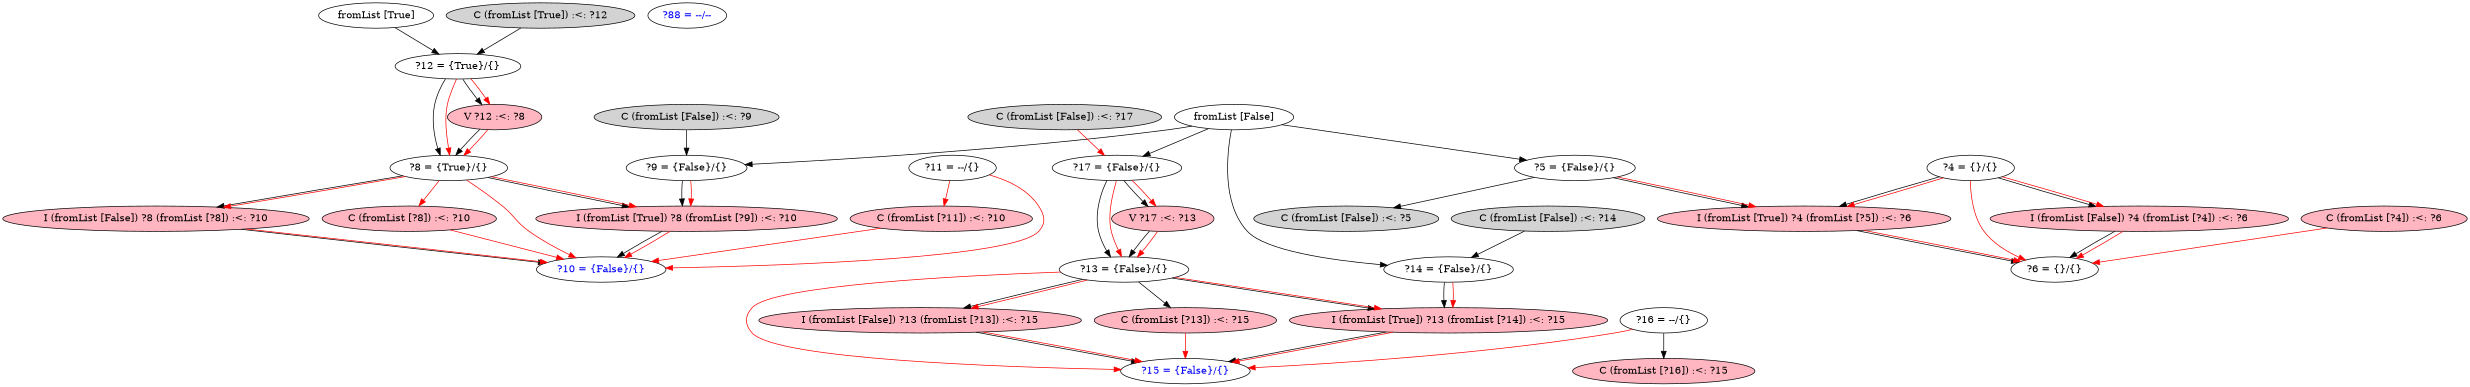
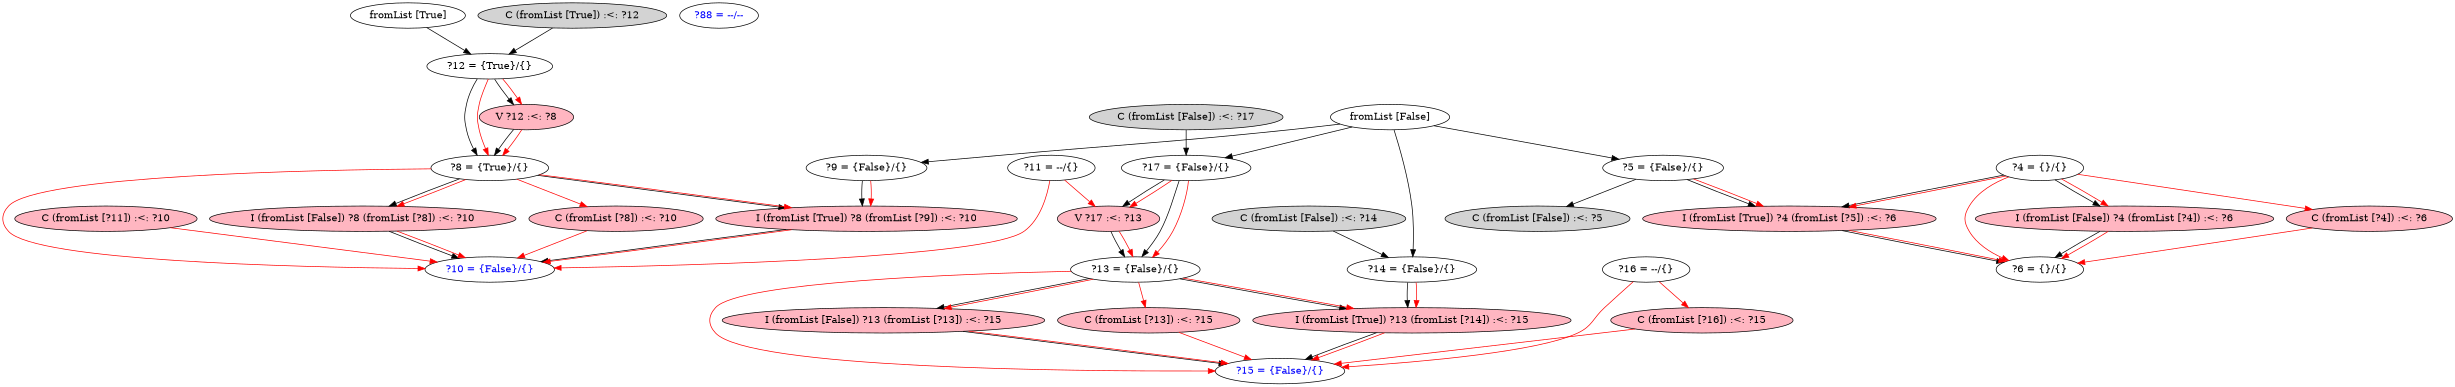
node "C (fromList [False]) :<: ?9": removed
edge "C (fromList [False]) :<: ?17" -> "?17 = {False}/{}": color red -> black
edge "?11 = --/{}" -> "C (fromList [?11]) :<: ?10": now "?11 = --/{}" -> "V ?17 :<: ?13"
edge "?4 = {}/{}" -> "C (fromList [?4]) :<: ?6": added
edge "?13 = {False}/{}" -> "C (fromList [?13]) :<: ?15": color black -> red
edge "?16 = --/{}" -> "C (fromList [?16]) :<: ?15": color black -> red
edge "C (fromList [?16]) :<: ?15" -> "?15 = {False}/{}": added
